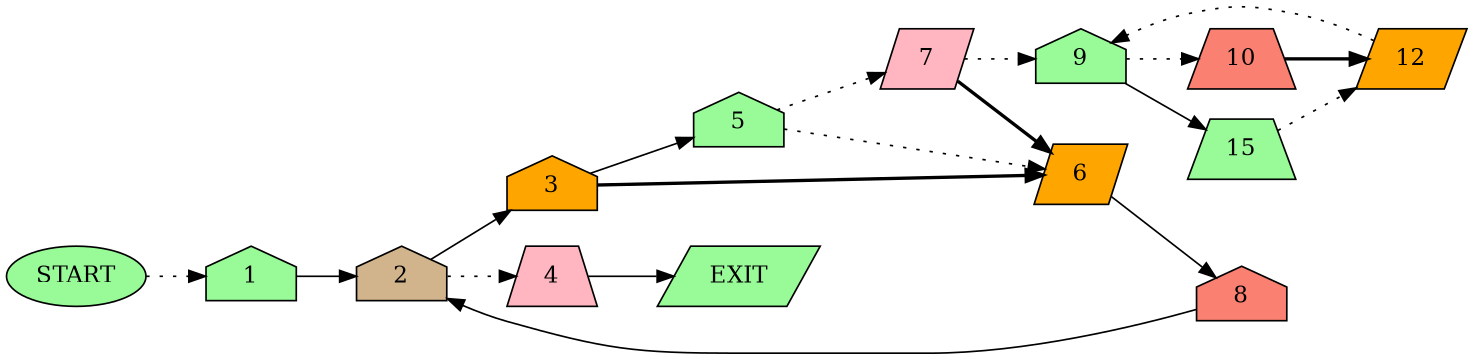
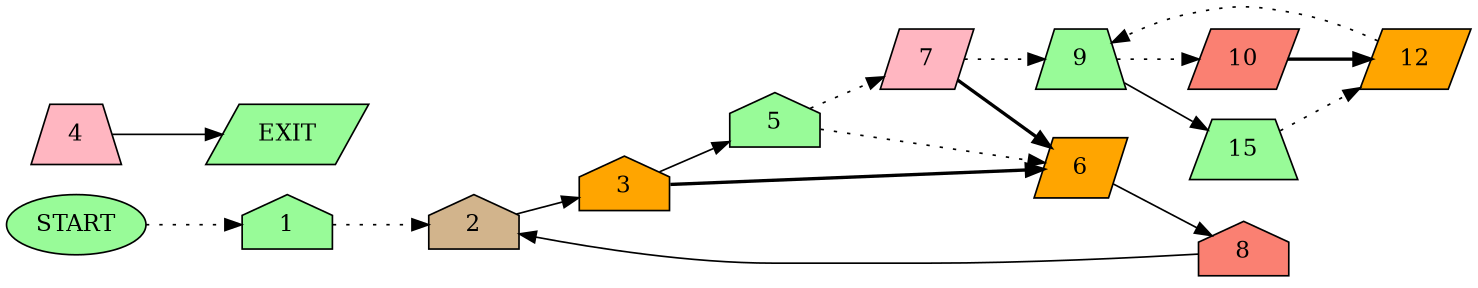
node "9": shape house -> trapezium
node "10": shape trapezium -> parallelogram
edge "1" -> "2": style solid -> dotted
edge "2" -> "4": removed
